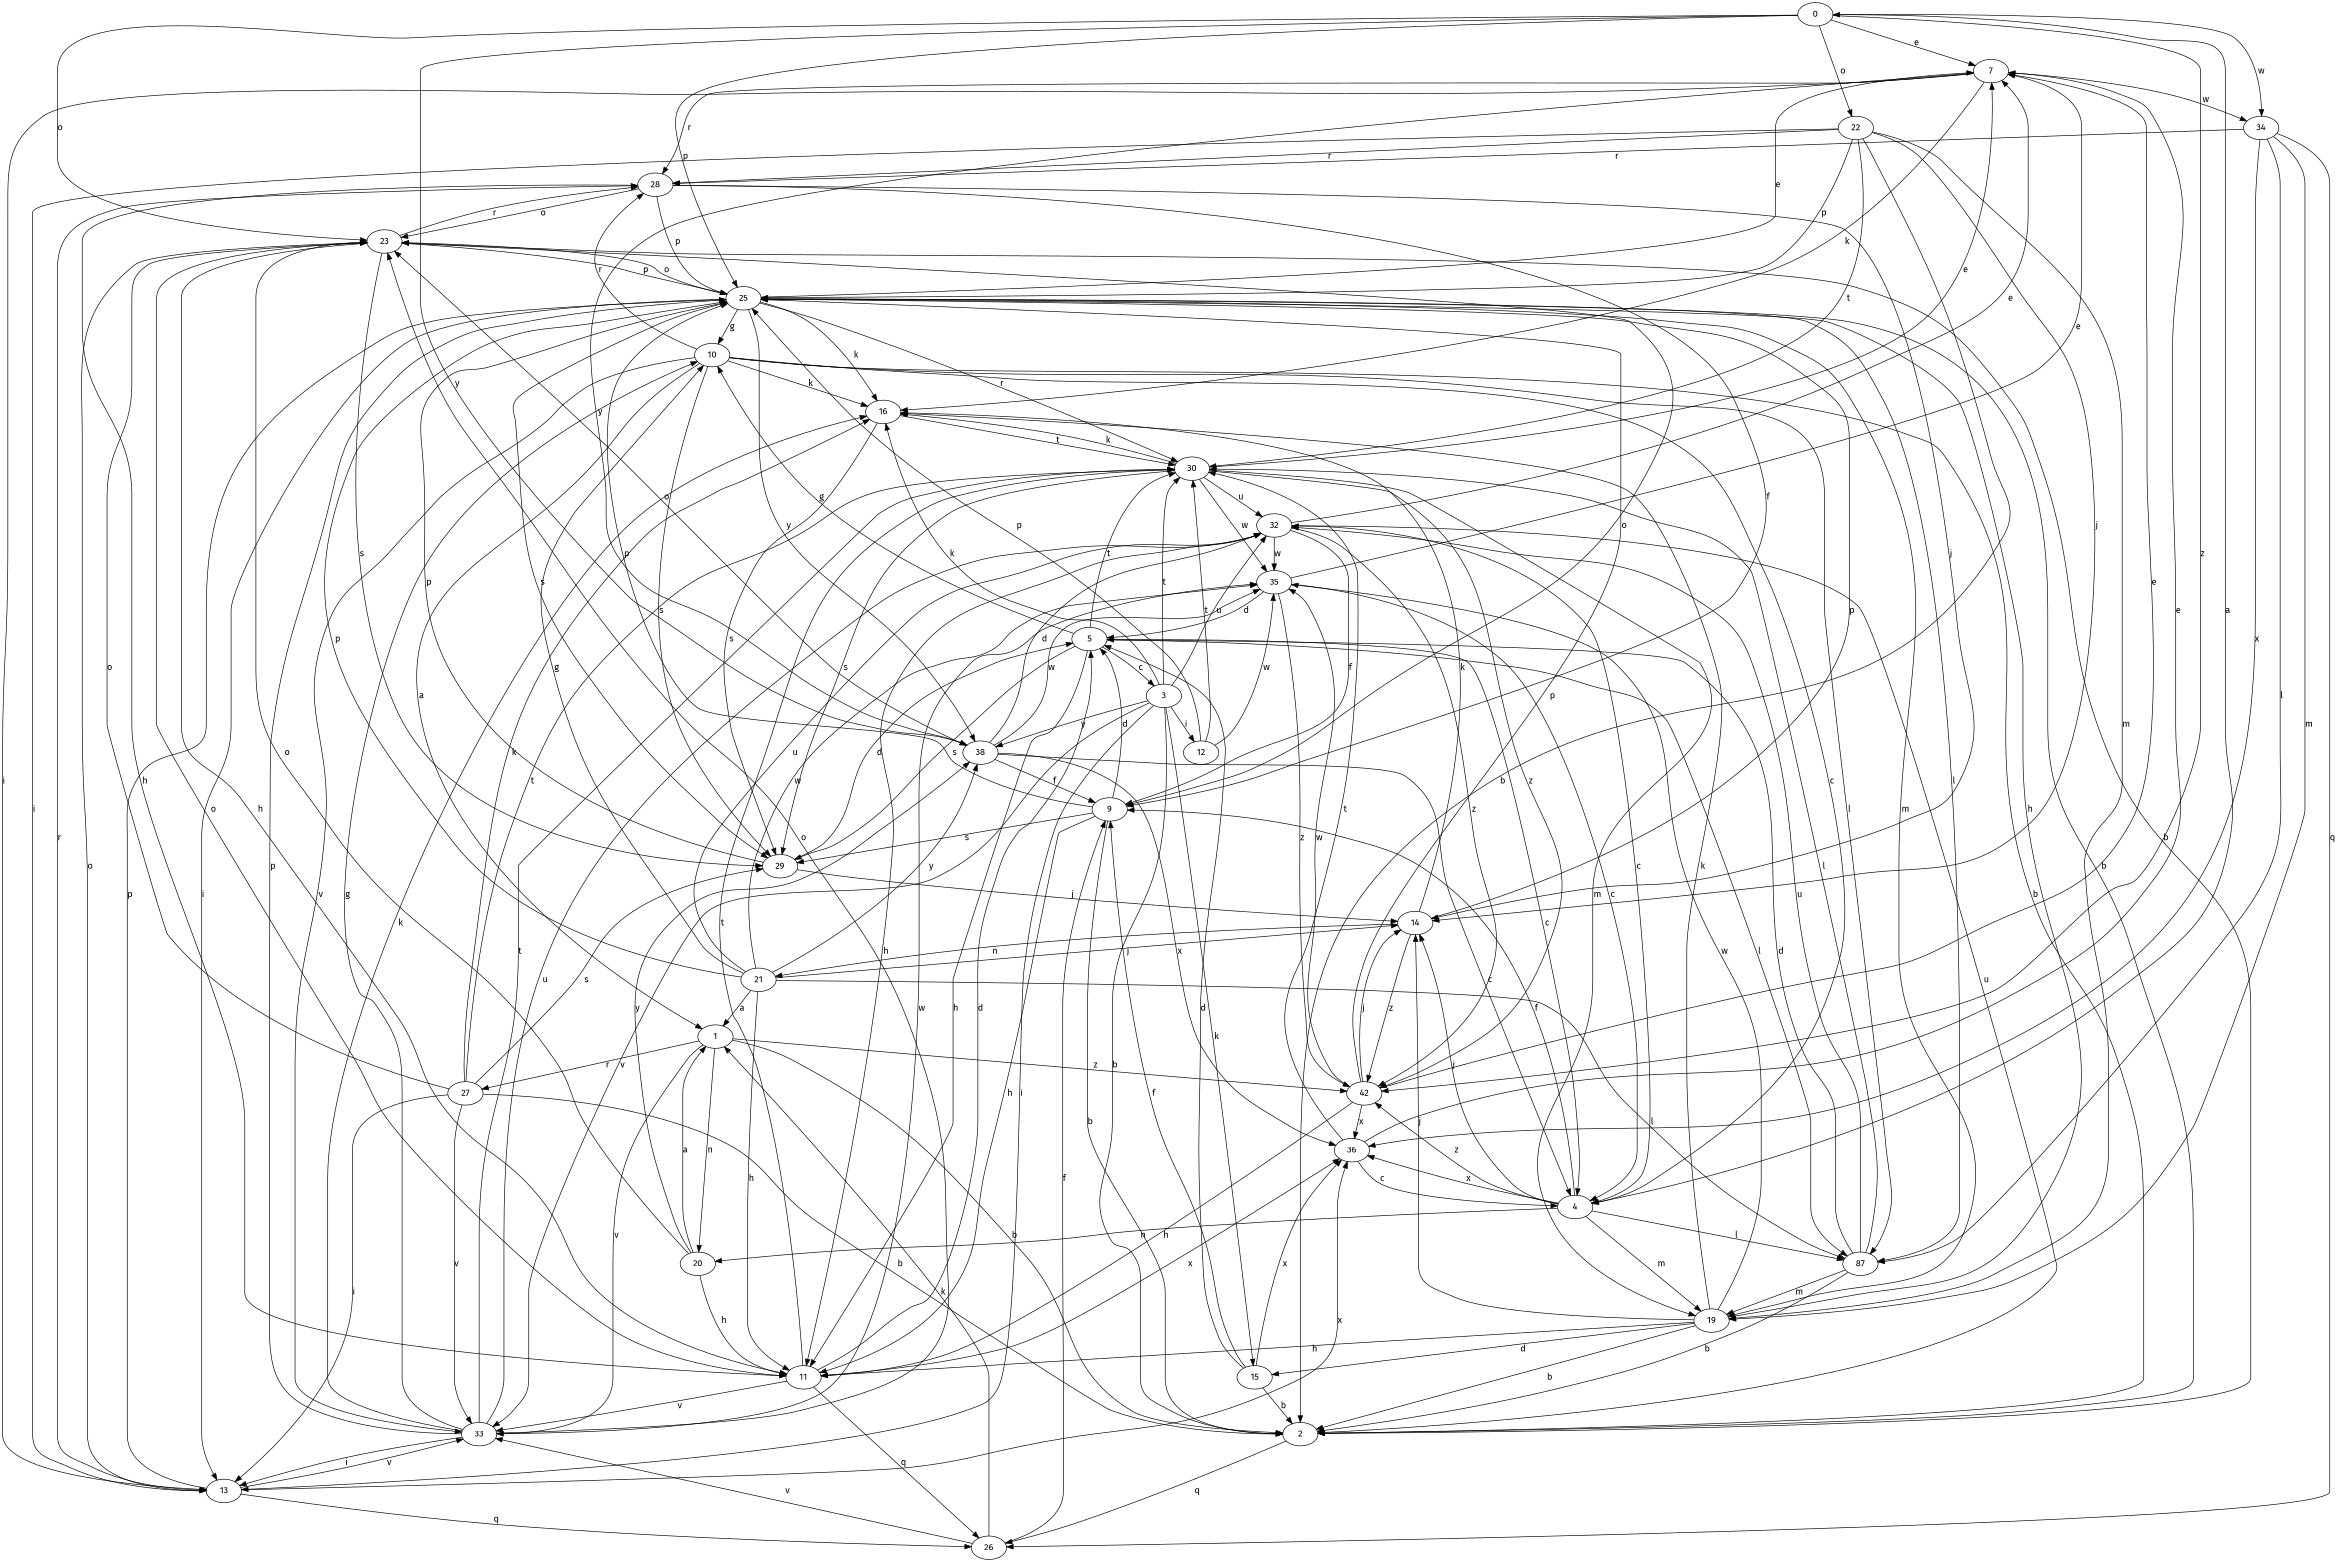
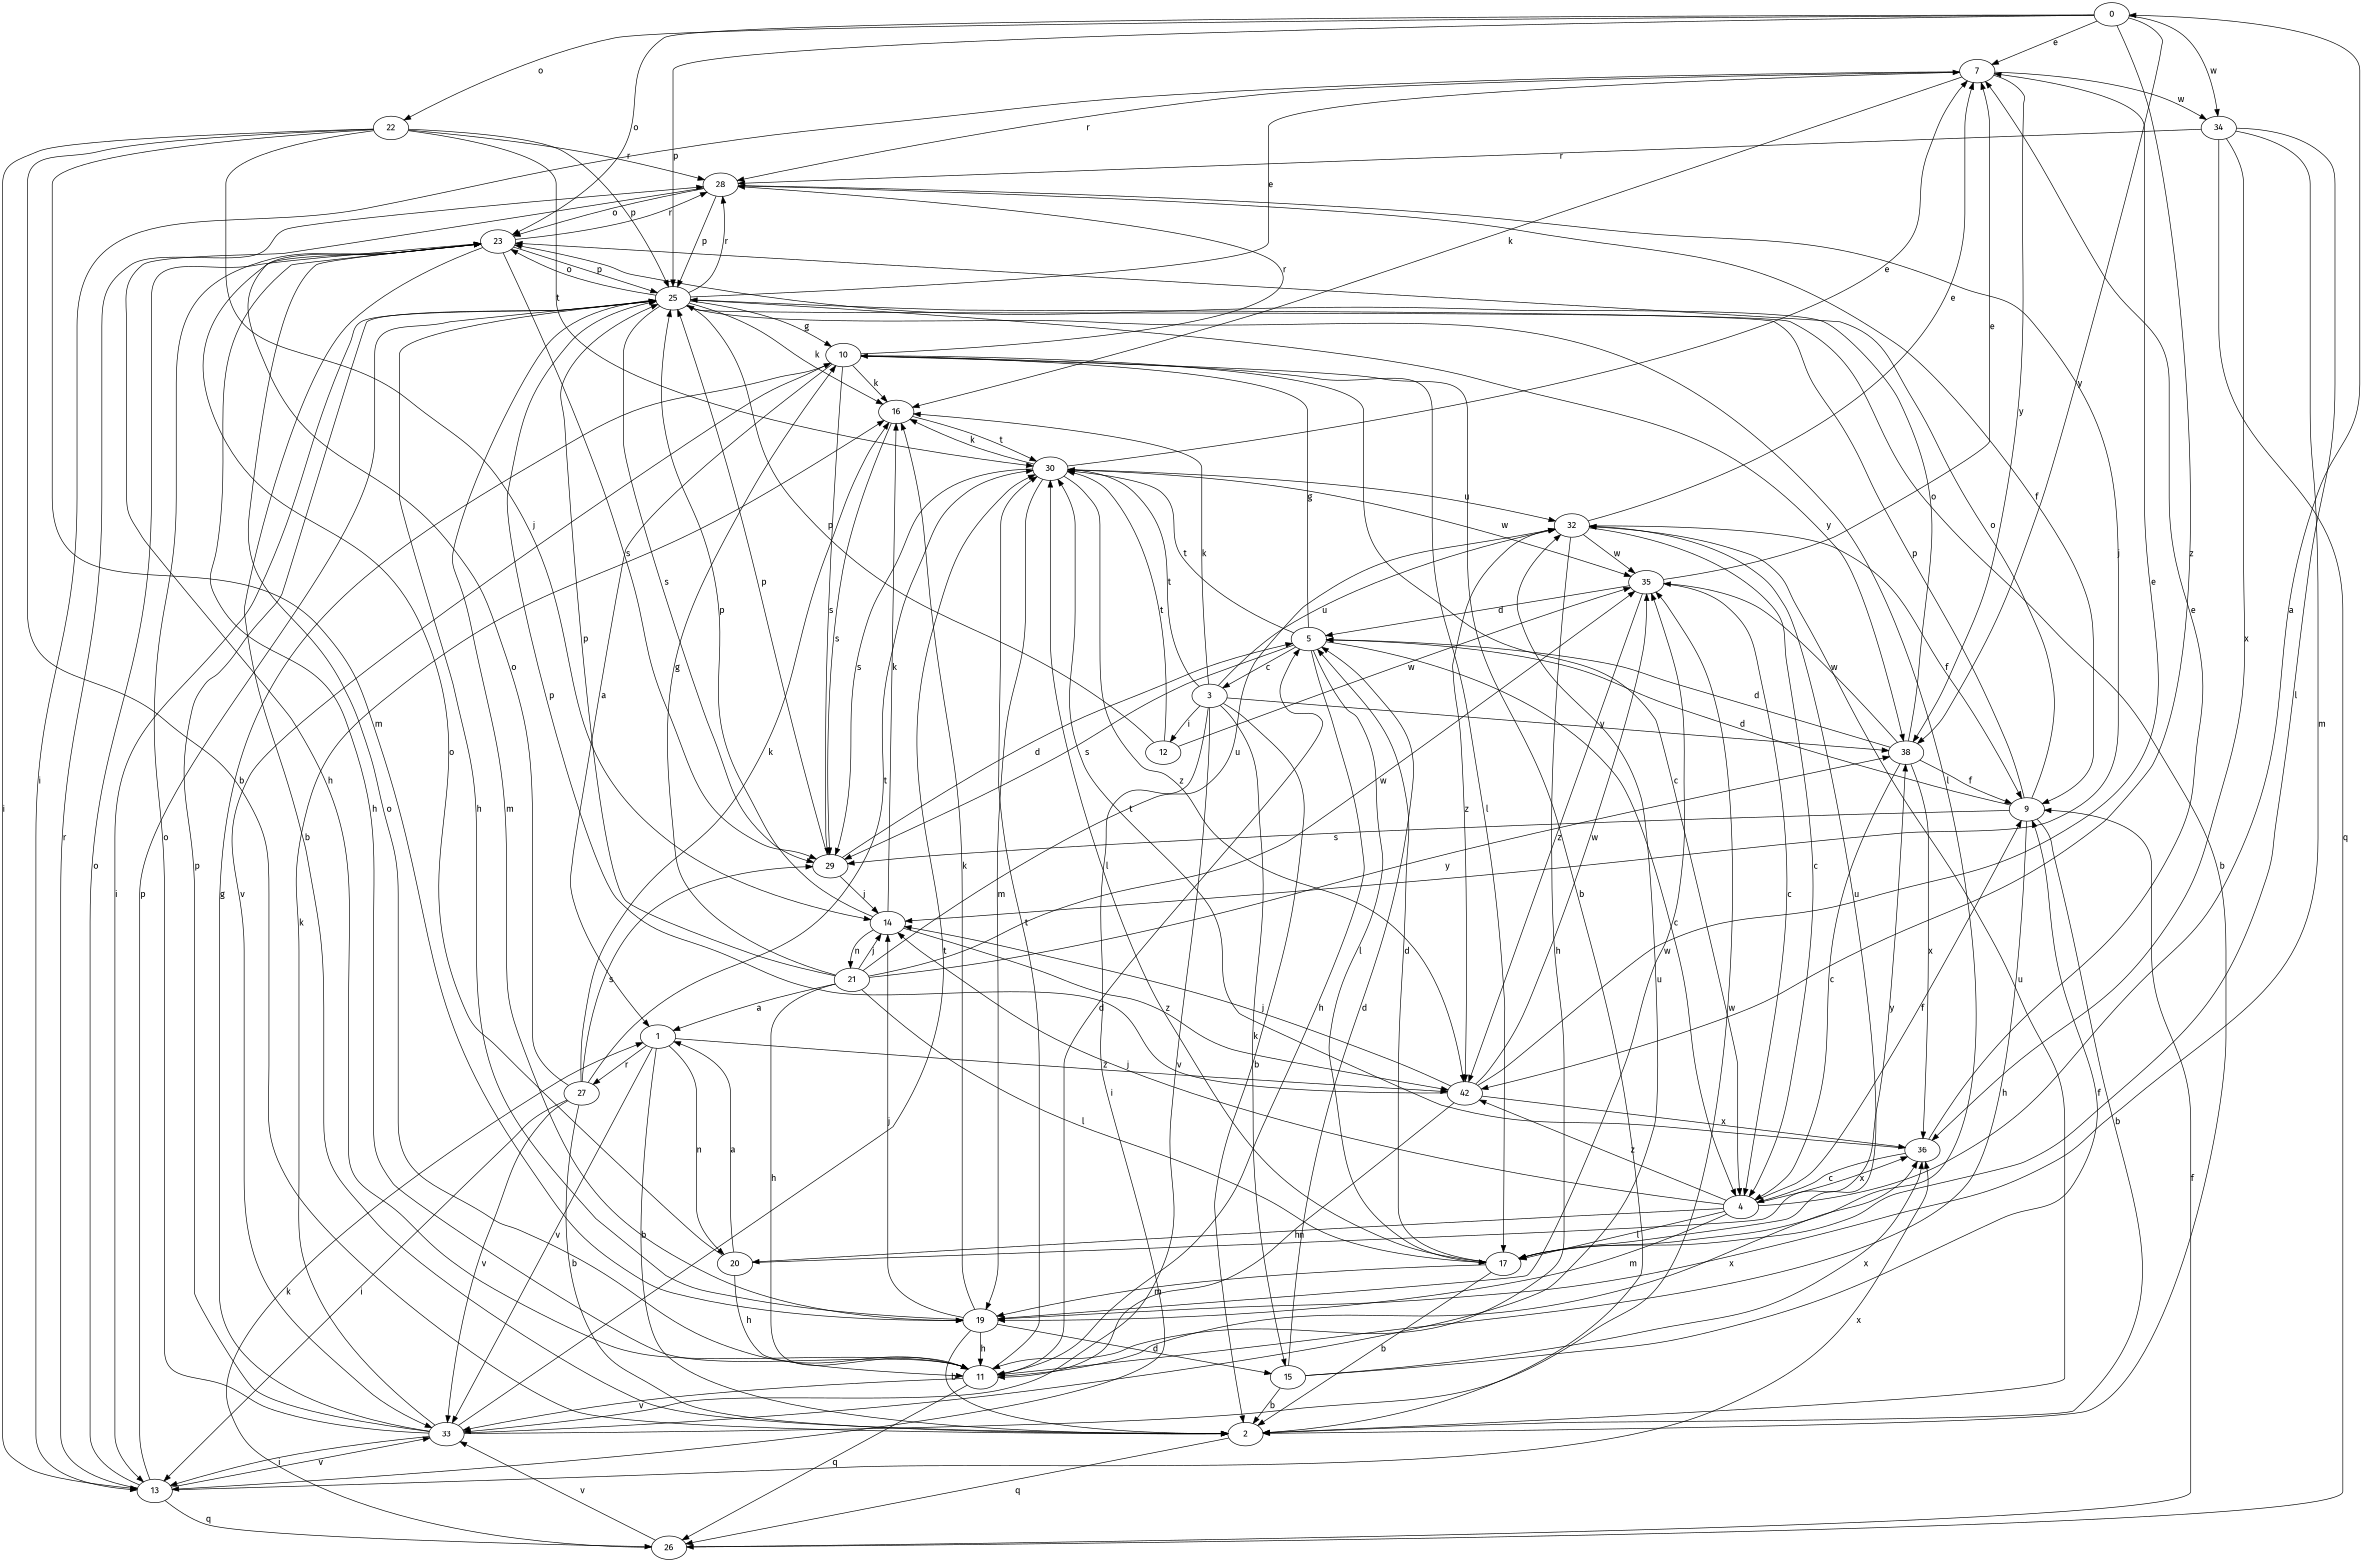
edge "25" -> "30": now "25" -> "28"
edge "38" -> "32": now "38" -> "5"
node "87": label "87" -> "17"
